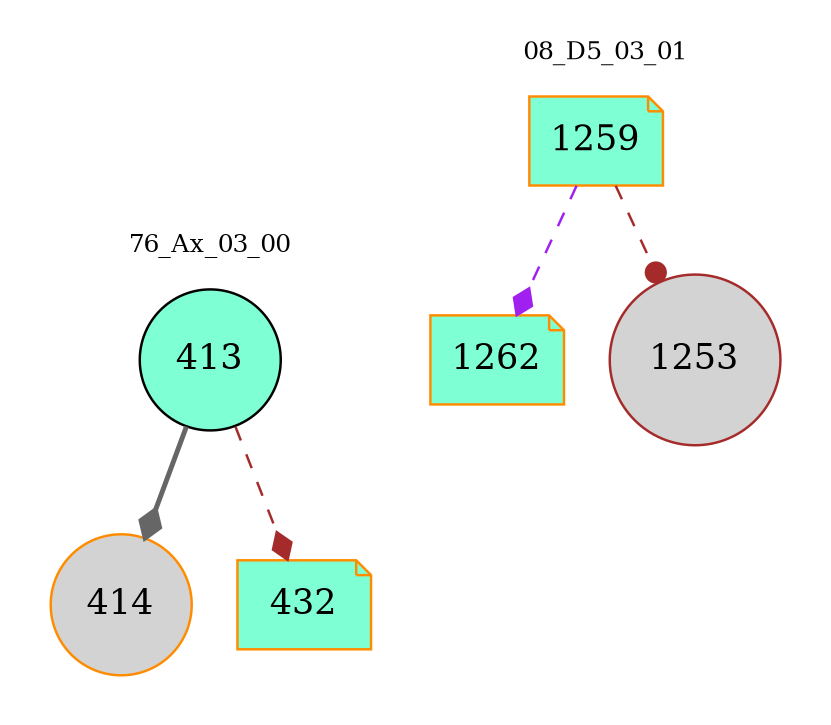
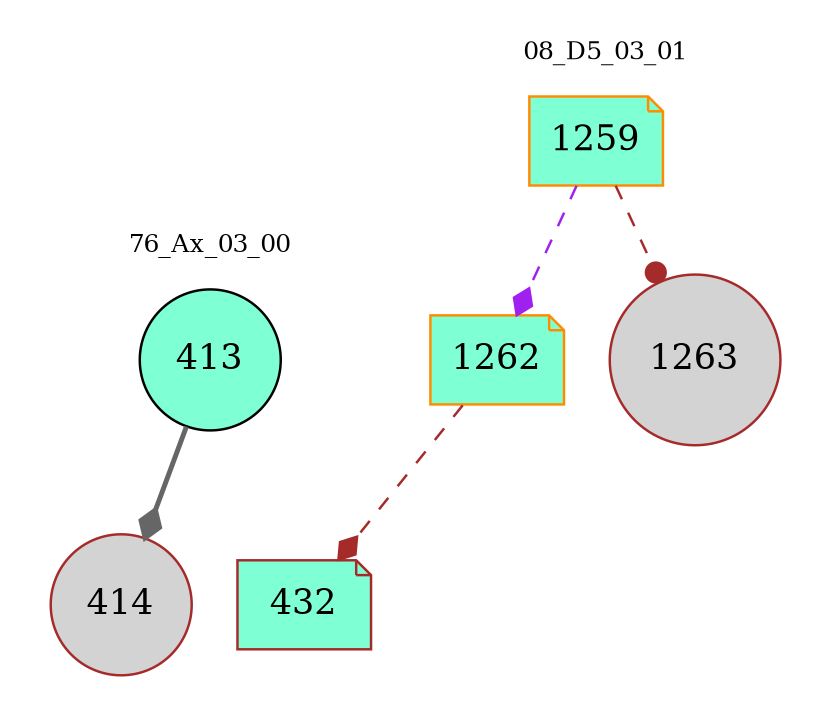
node "1253": label "1253" -> "1263"
edge "413" -> "432": now "1262" -> "432"
node "414": color darkorange -> brown
node "432": color darkorange -> brown
